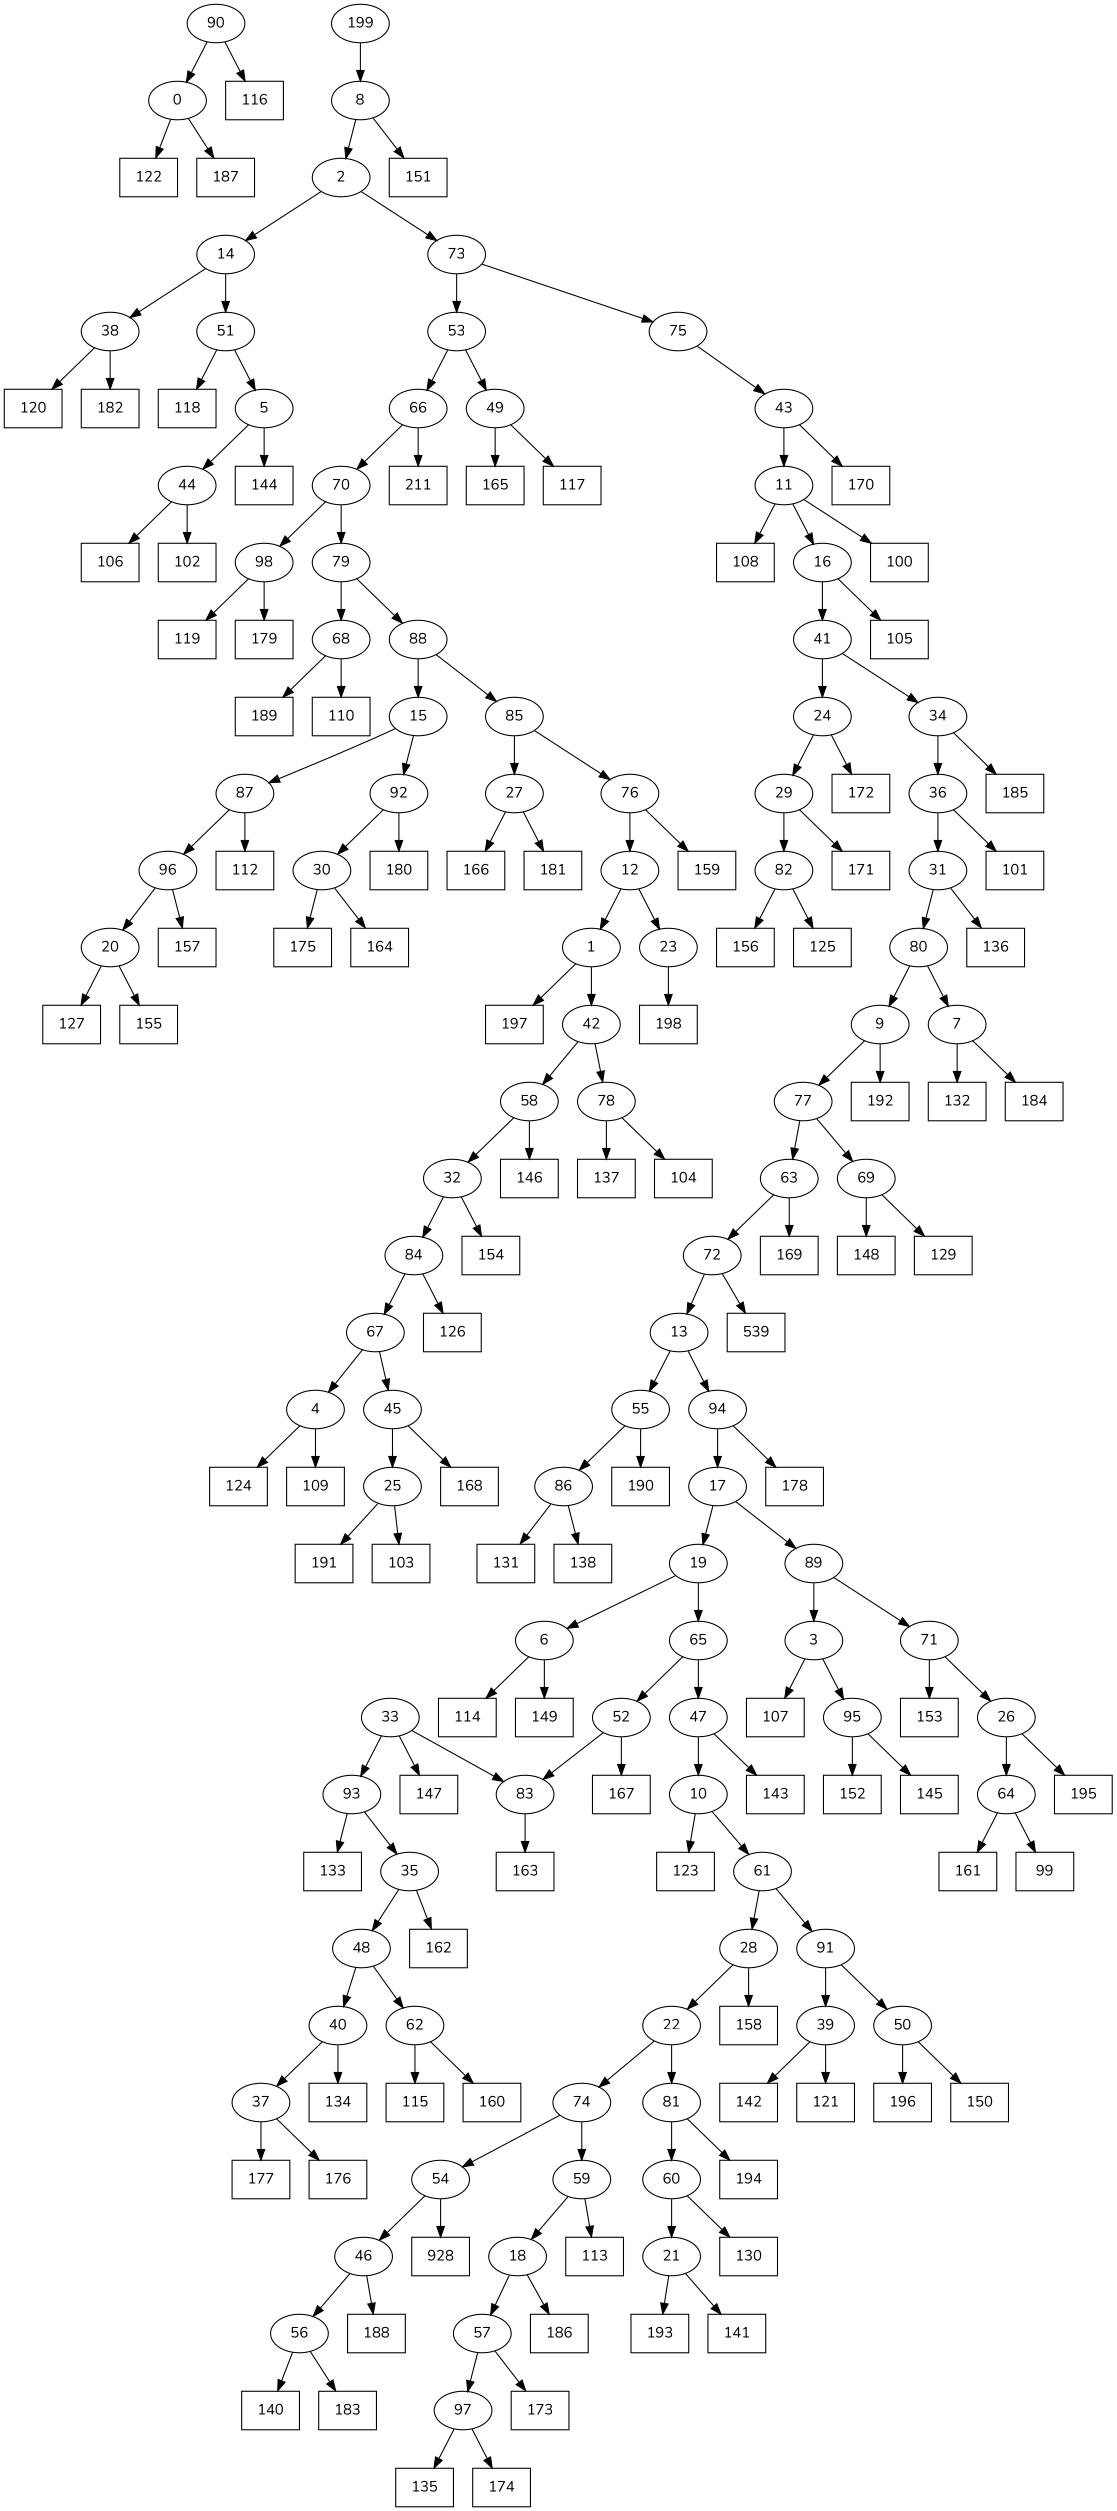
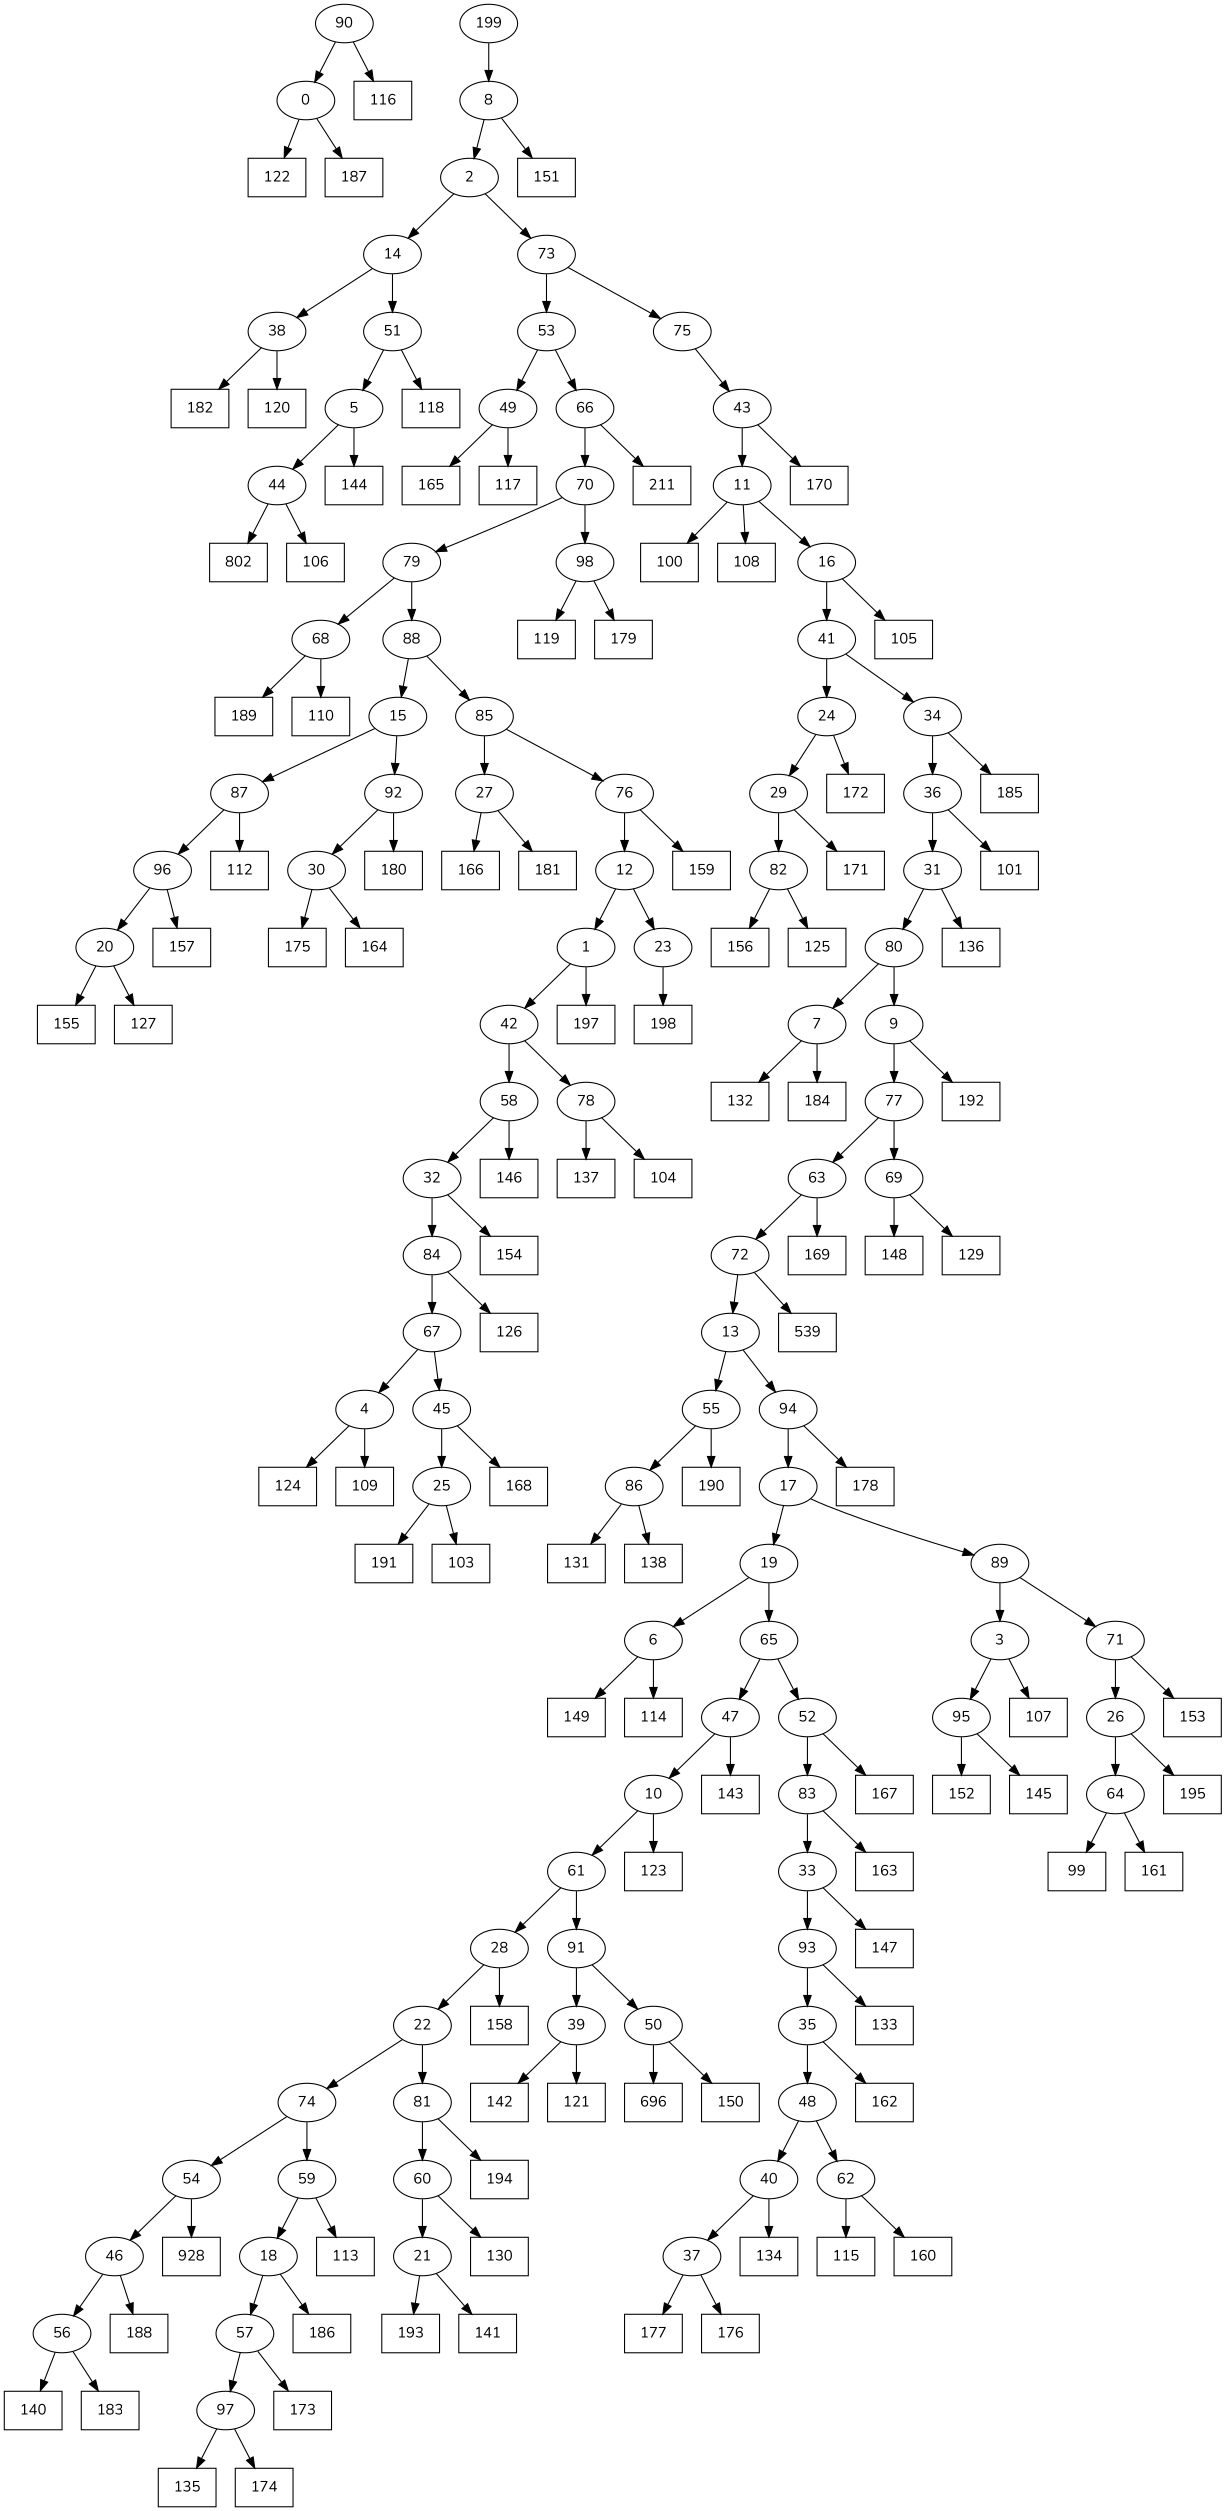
node "102": label "102" -> "802"
edge "33" -> "83": reversed
node "196": label "196" -> "696"
